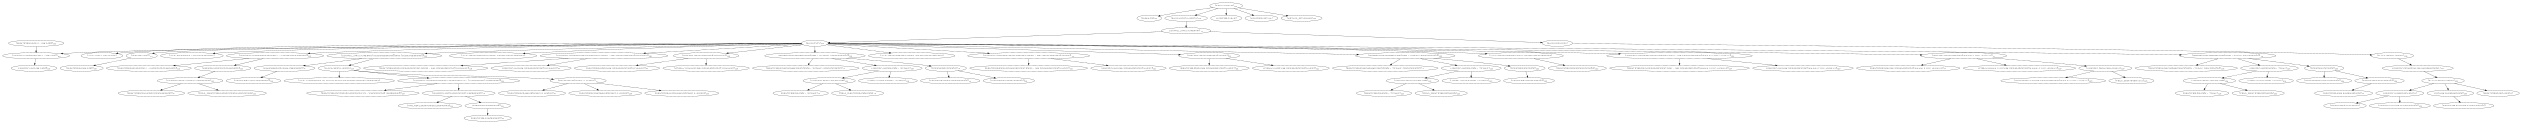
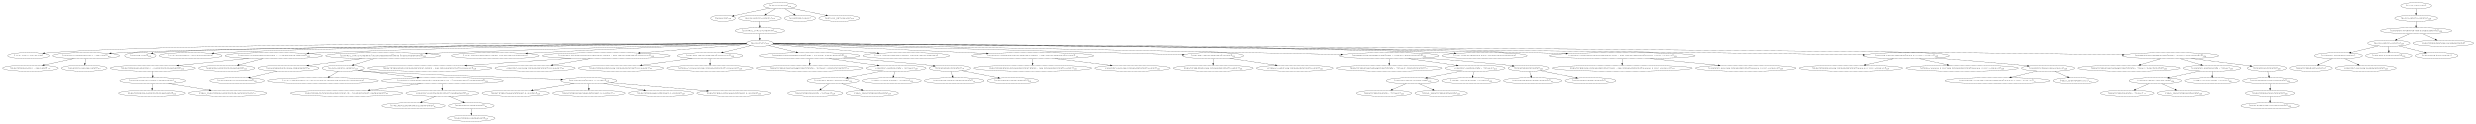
node "(MODIFIER,VIRTUAL)": removed
edge "(CONTROL_STRUCTURE,try,try)" -> "(BLOCK,catch,catch)": removed
edge "(IDENTIFIER,d,Date d = new Date())" -> "(<operator>.assignment,Date d = new Date())": reversed
edge "(LOCAL,SimpleDateFormat today: java.text.SimpleDateFormat)" -> "(IDENTIFIER,tstamp,tstamp.format(d))": now "(format,tstamp.format(d))" -> "(IDENTIFIER,tstamp,tstamp.format(d))"
node "(IDENTIFIER,d,new Date())": removed
edge "(elements,customFormats.elements())" -> "(<operator>.fieldAccess,this.customFormats)": now "(IDENTIFIER,i,Enumeration i = customFormats.elements())" -> "(<operator>.fieldAccess,this.customFormats)"
edge "(format,today.format(d))" -> "(IDENTIFIER,d,today.format(d))": now "(IDENTIFIER,today,today.format(d))" -> "(IDENTIFIER,d,today.format(d))"
node "(IDENTIFIER,d,execute(project, d, location))": added
edge "(<init>,new BuildException(e))" -> "(IDENTIFIER,$obj5,new BuildException(e))": now "(<operator>.throw,throw new BuildException(e);)" -> "(IDENTIFIER,$obj5,new BuildException(e))"
